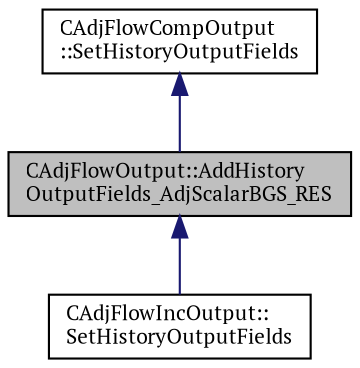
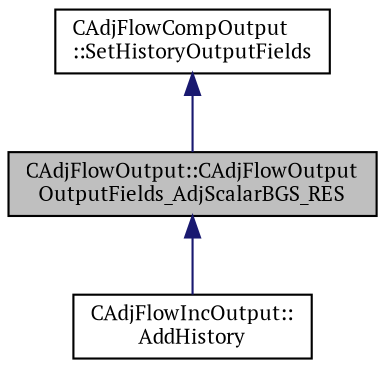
node "CAdjFlowOutput::AddHistory OutputFields_AdjScalarBGS_RES": label "CAdjFlowOutput::AddHistory OutputFields_AdjScalarBGS_RES" -> "CAdjFlowOutput::CAdjFlowOutput OutputFields_AdjScalarBGS_RES"
node "CAdjFlowIncOutput:: SetHistoryOutputFields": label "CAdjFlowIncOutput:: SetHistoryOutputFields" -> "CAdjFlowIncOutput:: AddHistory"
